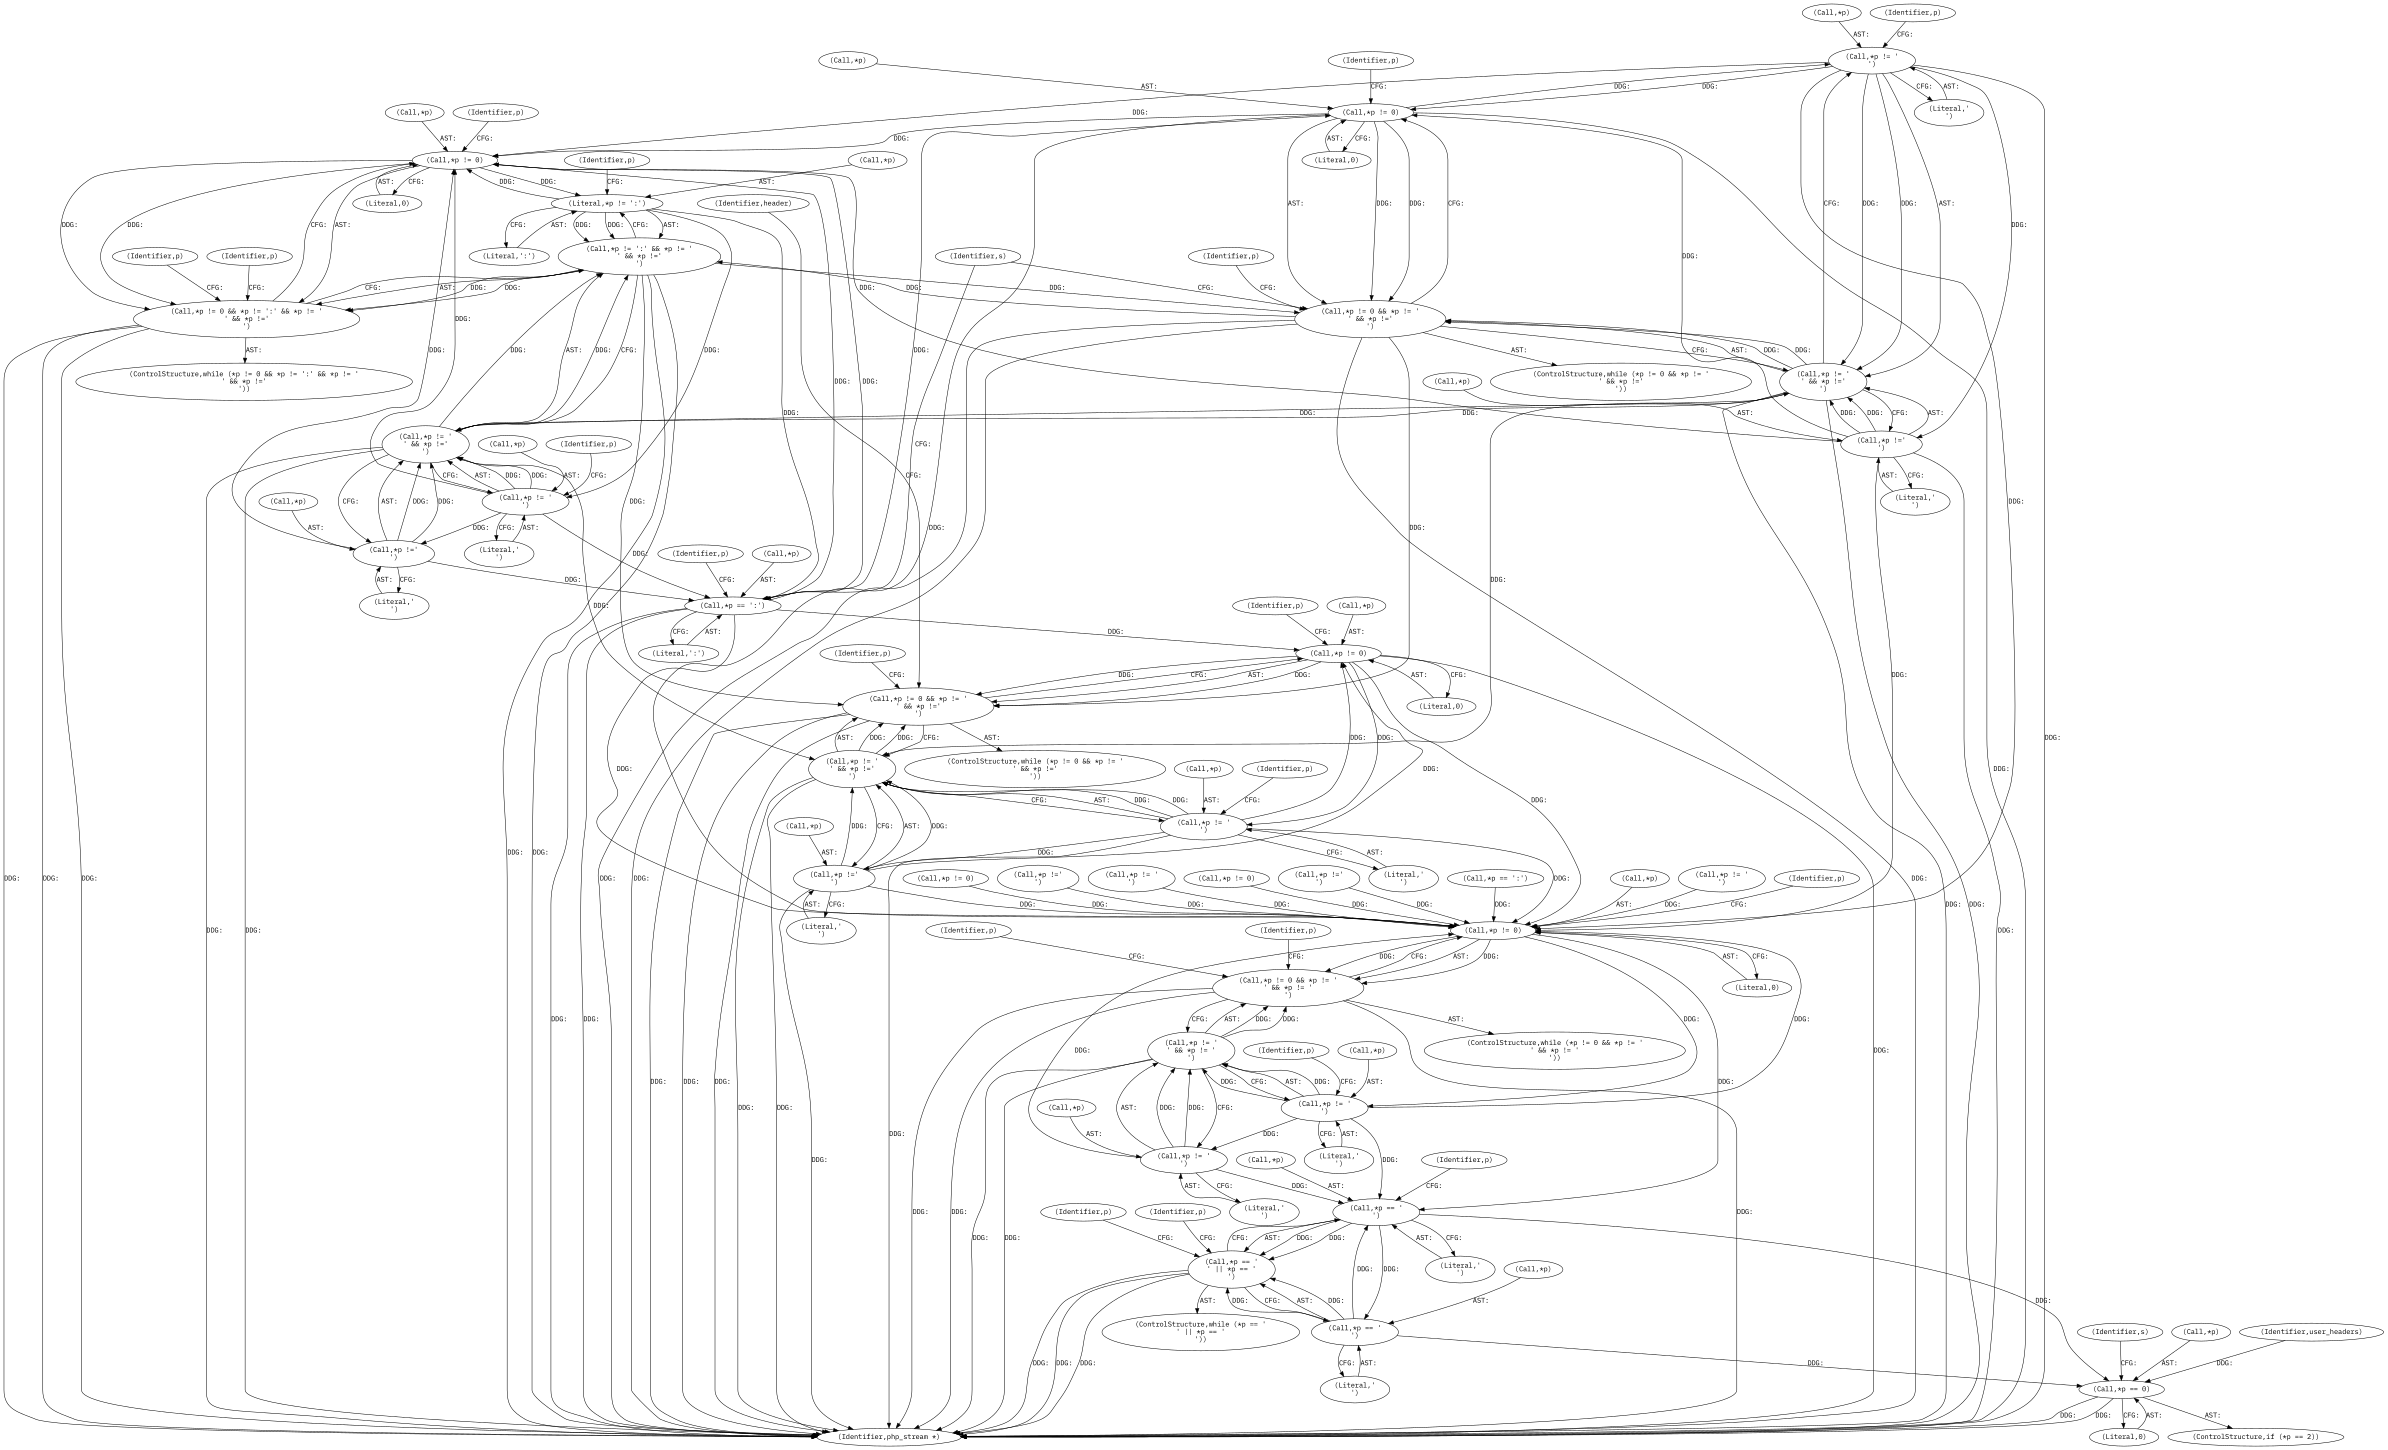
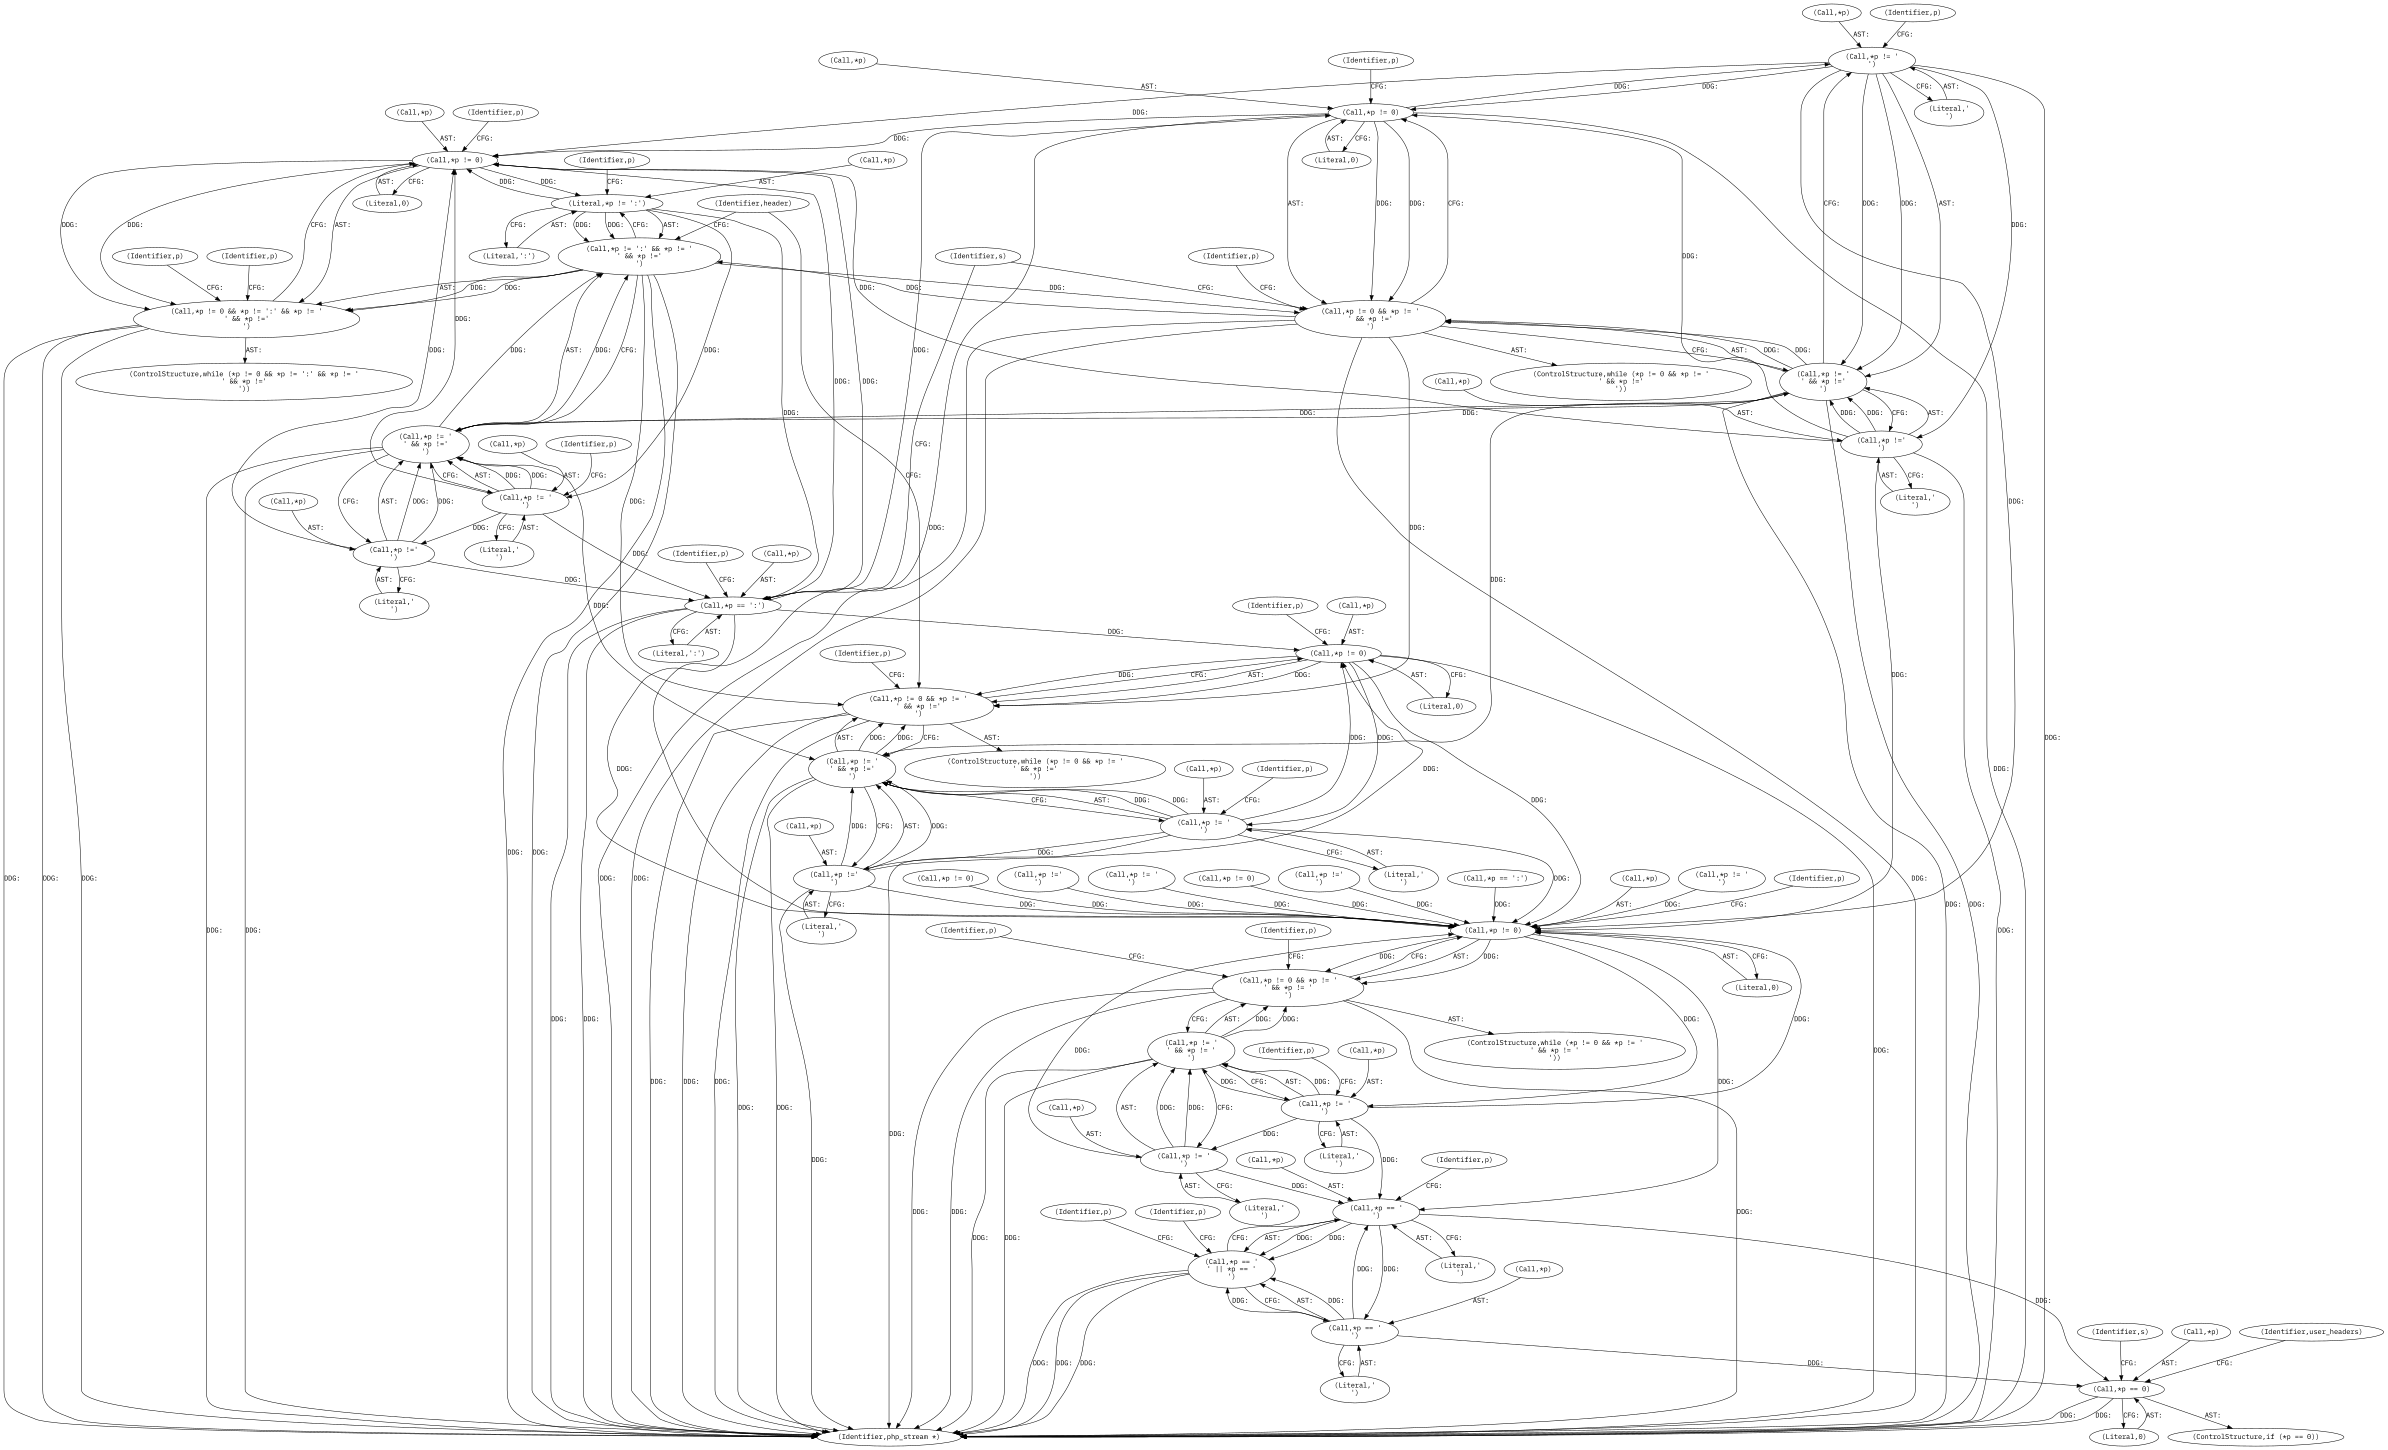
edge "(Call,*p != 0 && *p != ':' && *p != ' ' && *p !=' ')" -> "(Call,*p != ':' && *p != ' ' && *p !=' ')": now "(Identifier,header)" -> "(Call,*p != ':' && *p != ' ' && *p !=' ')"
node "(ControlStructure,while (*p == ' ' || *p == ' '))": removed
edge "(Identifier,user_headers)" -> "(Call,*p == 0)": label "DDG: " -> "CFG: "
node "(ControlStructure,if (*p == 2))": label "(ControlStructure,if (*p == 2))" -> "(ControlStructure,if (*p == 0))"
